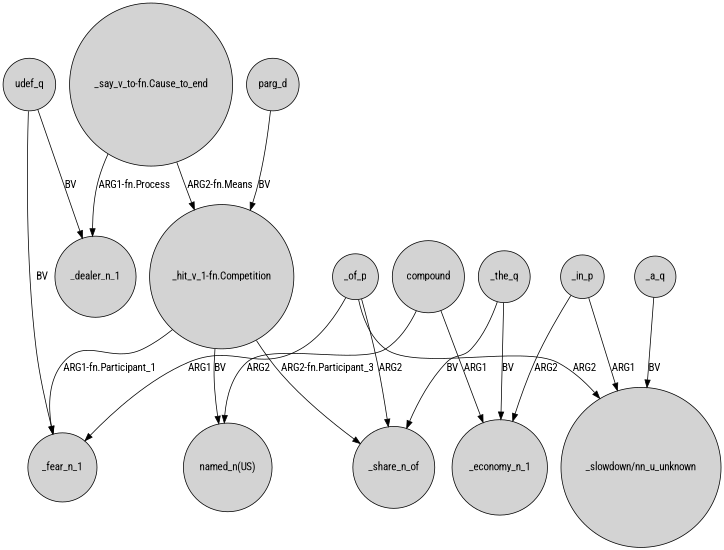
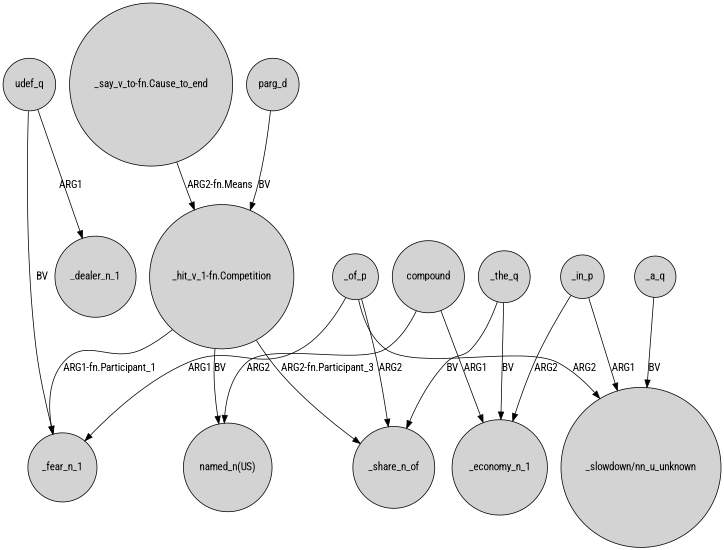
edge "udef_q" -> "_dealer_n_1": label "BV" -> "ARG1"
edge "_say_v_to-fn.Cause_to_end" -> "_dealer_n_1": removed, label "ARG1-fn.Process"
